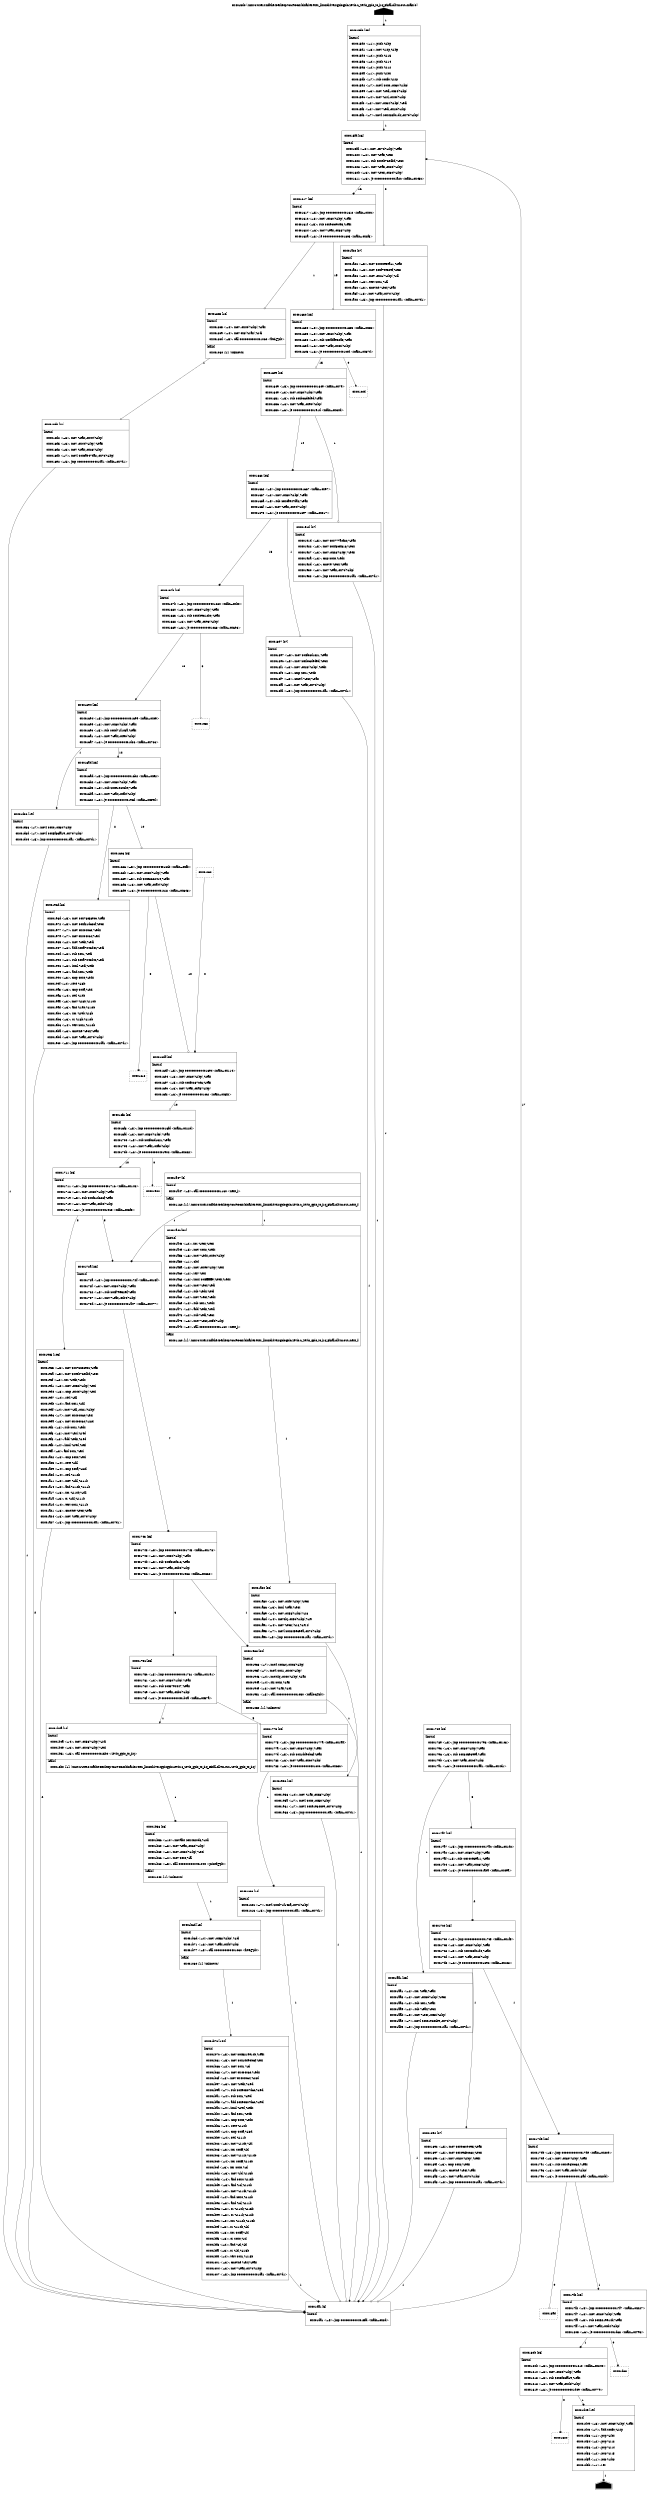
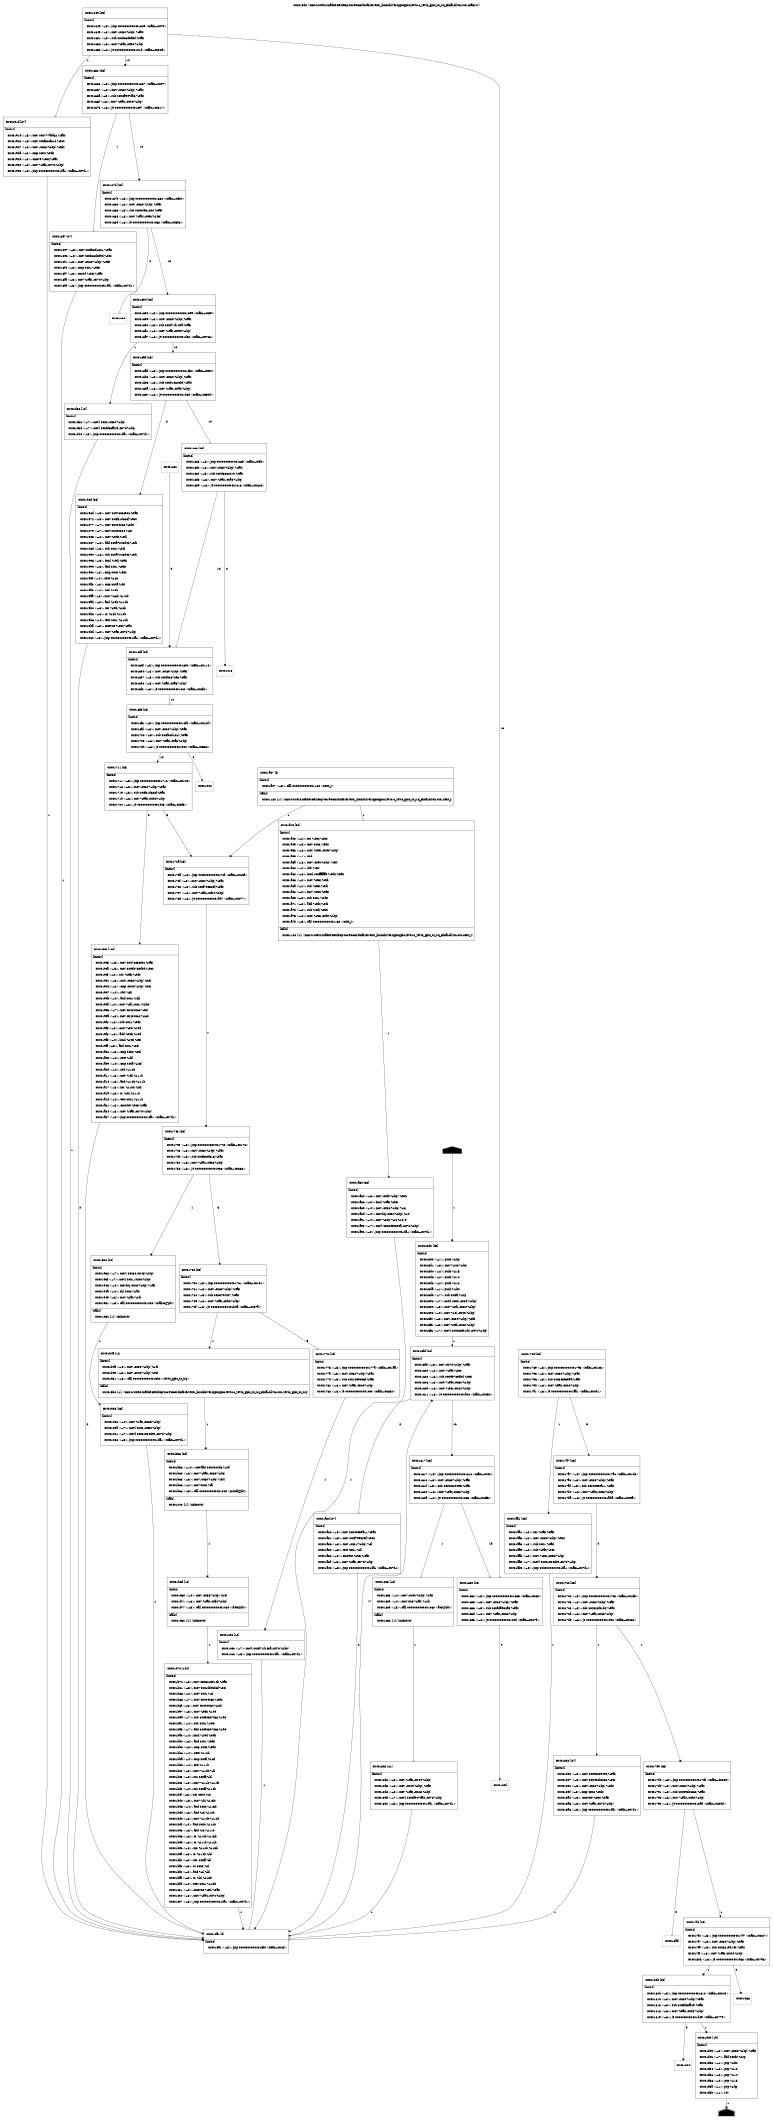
edge "0x401630 [25]" -> "0x401649 [25]": reversed
edge "0x401a2c [27]" -> "0x401da1 [5]": label " 7" -> " 2"
